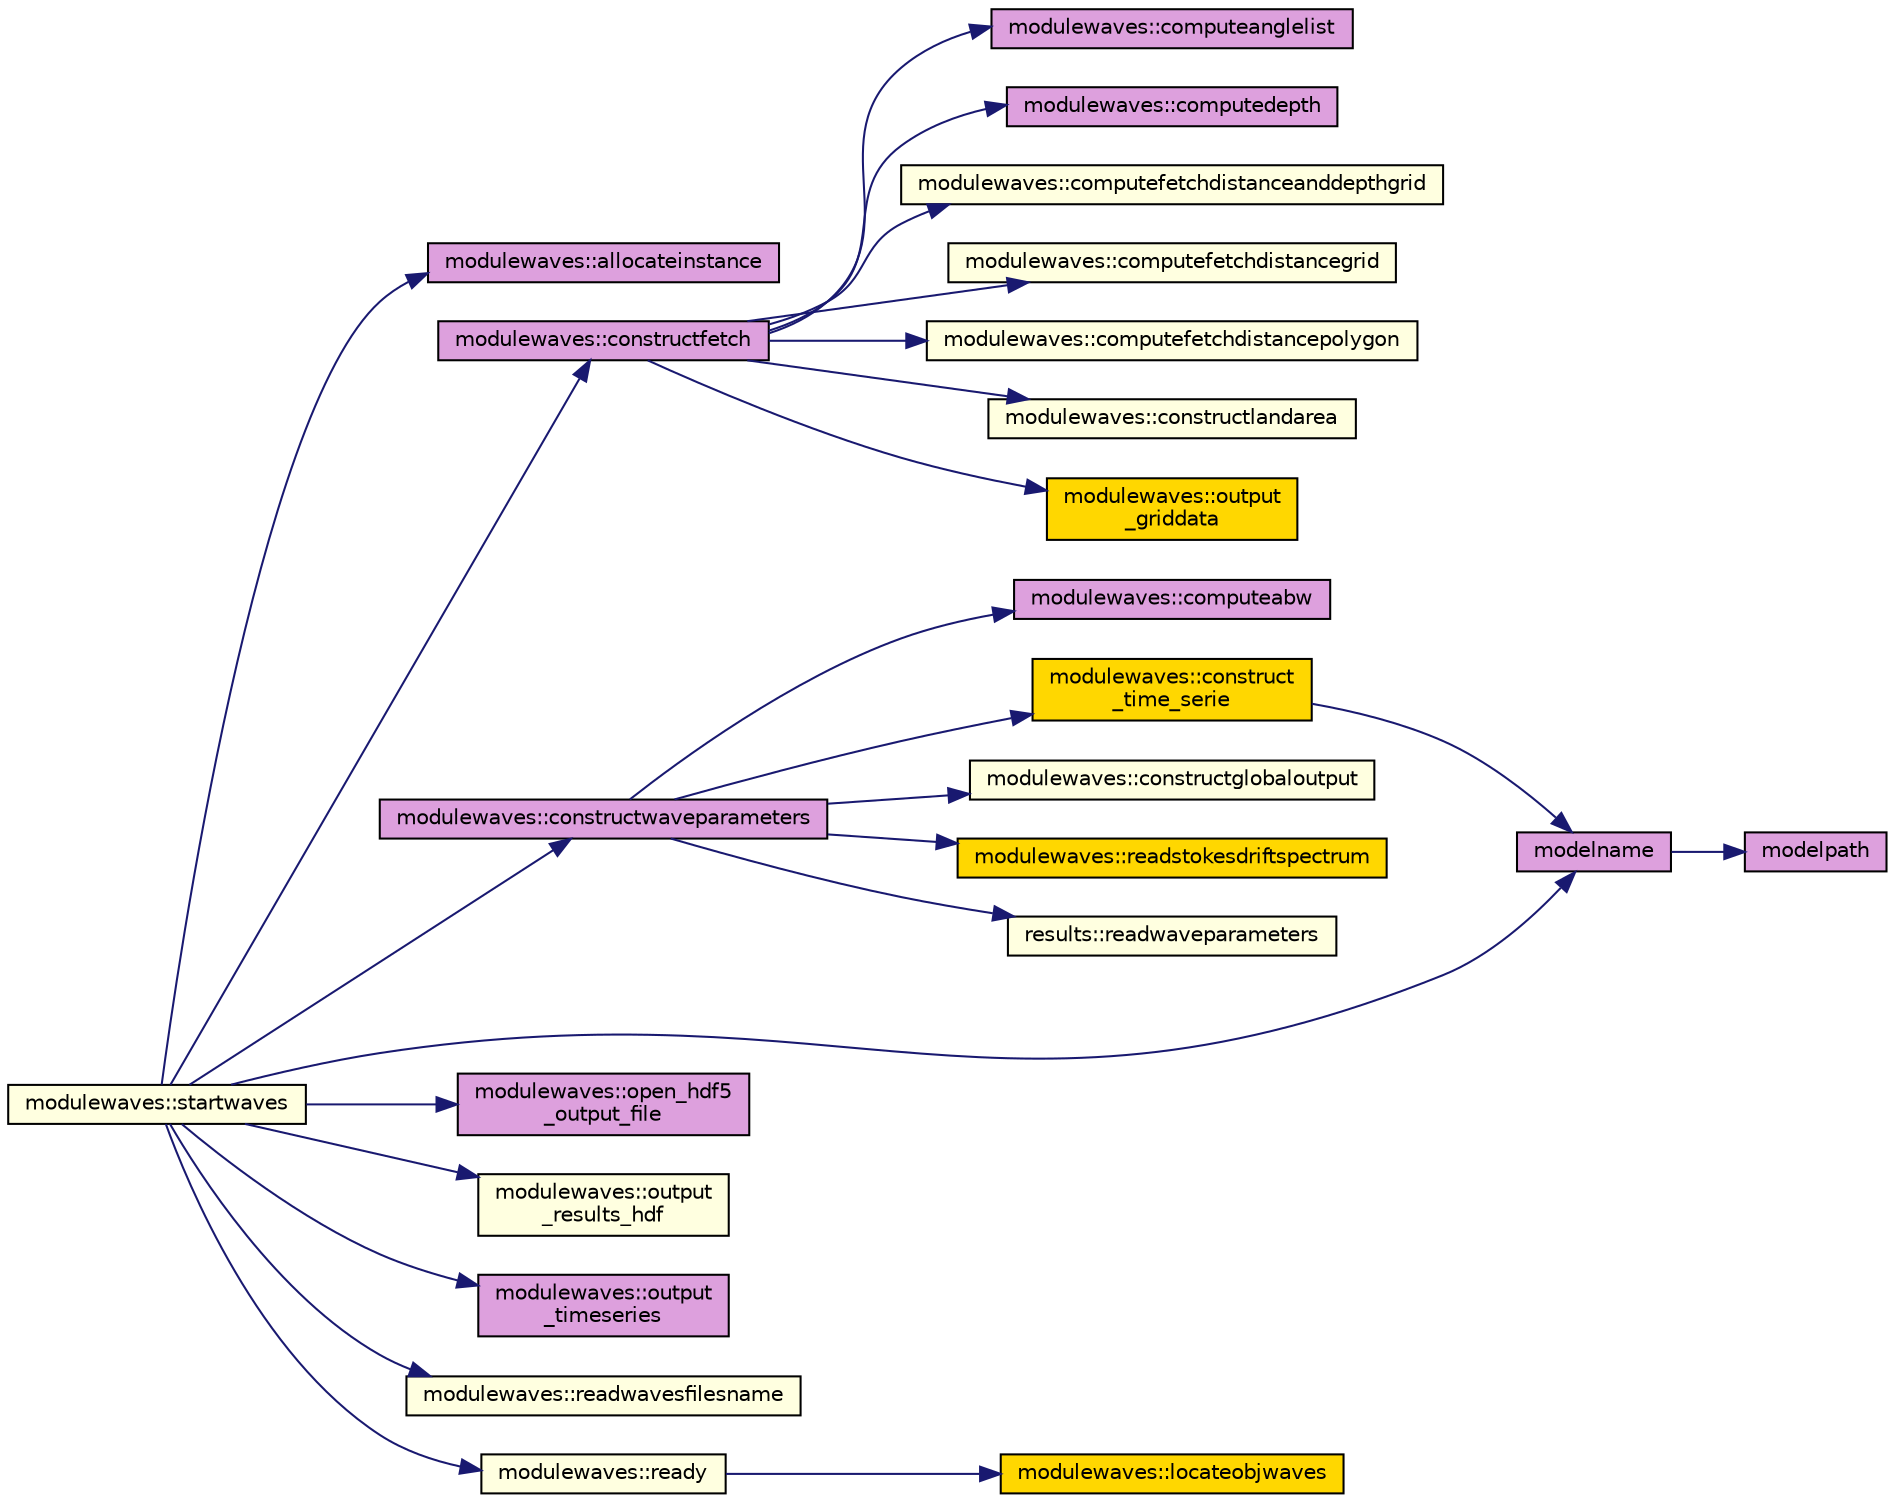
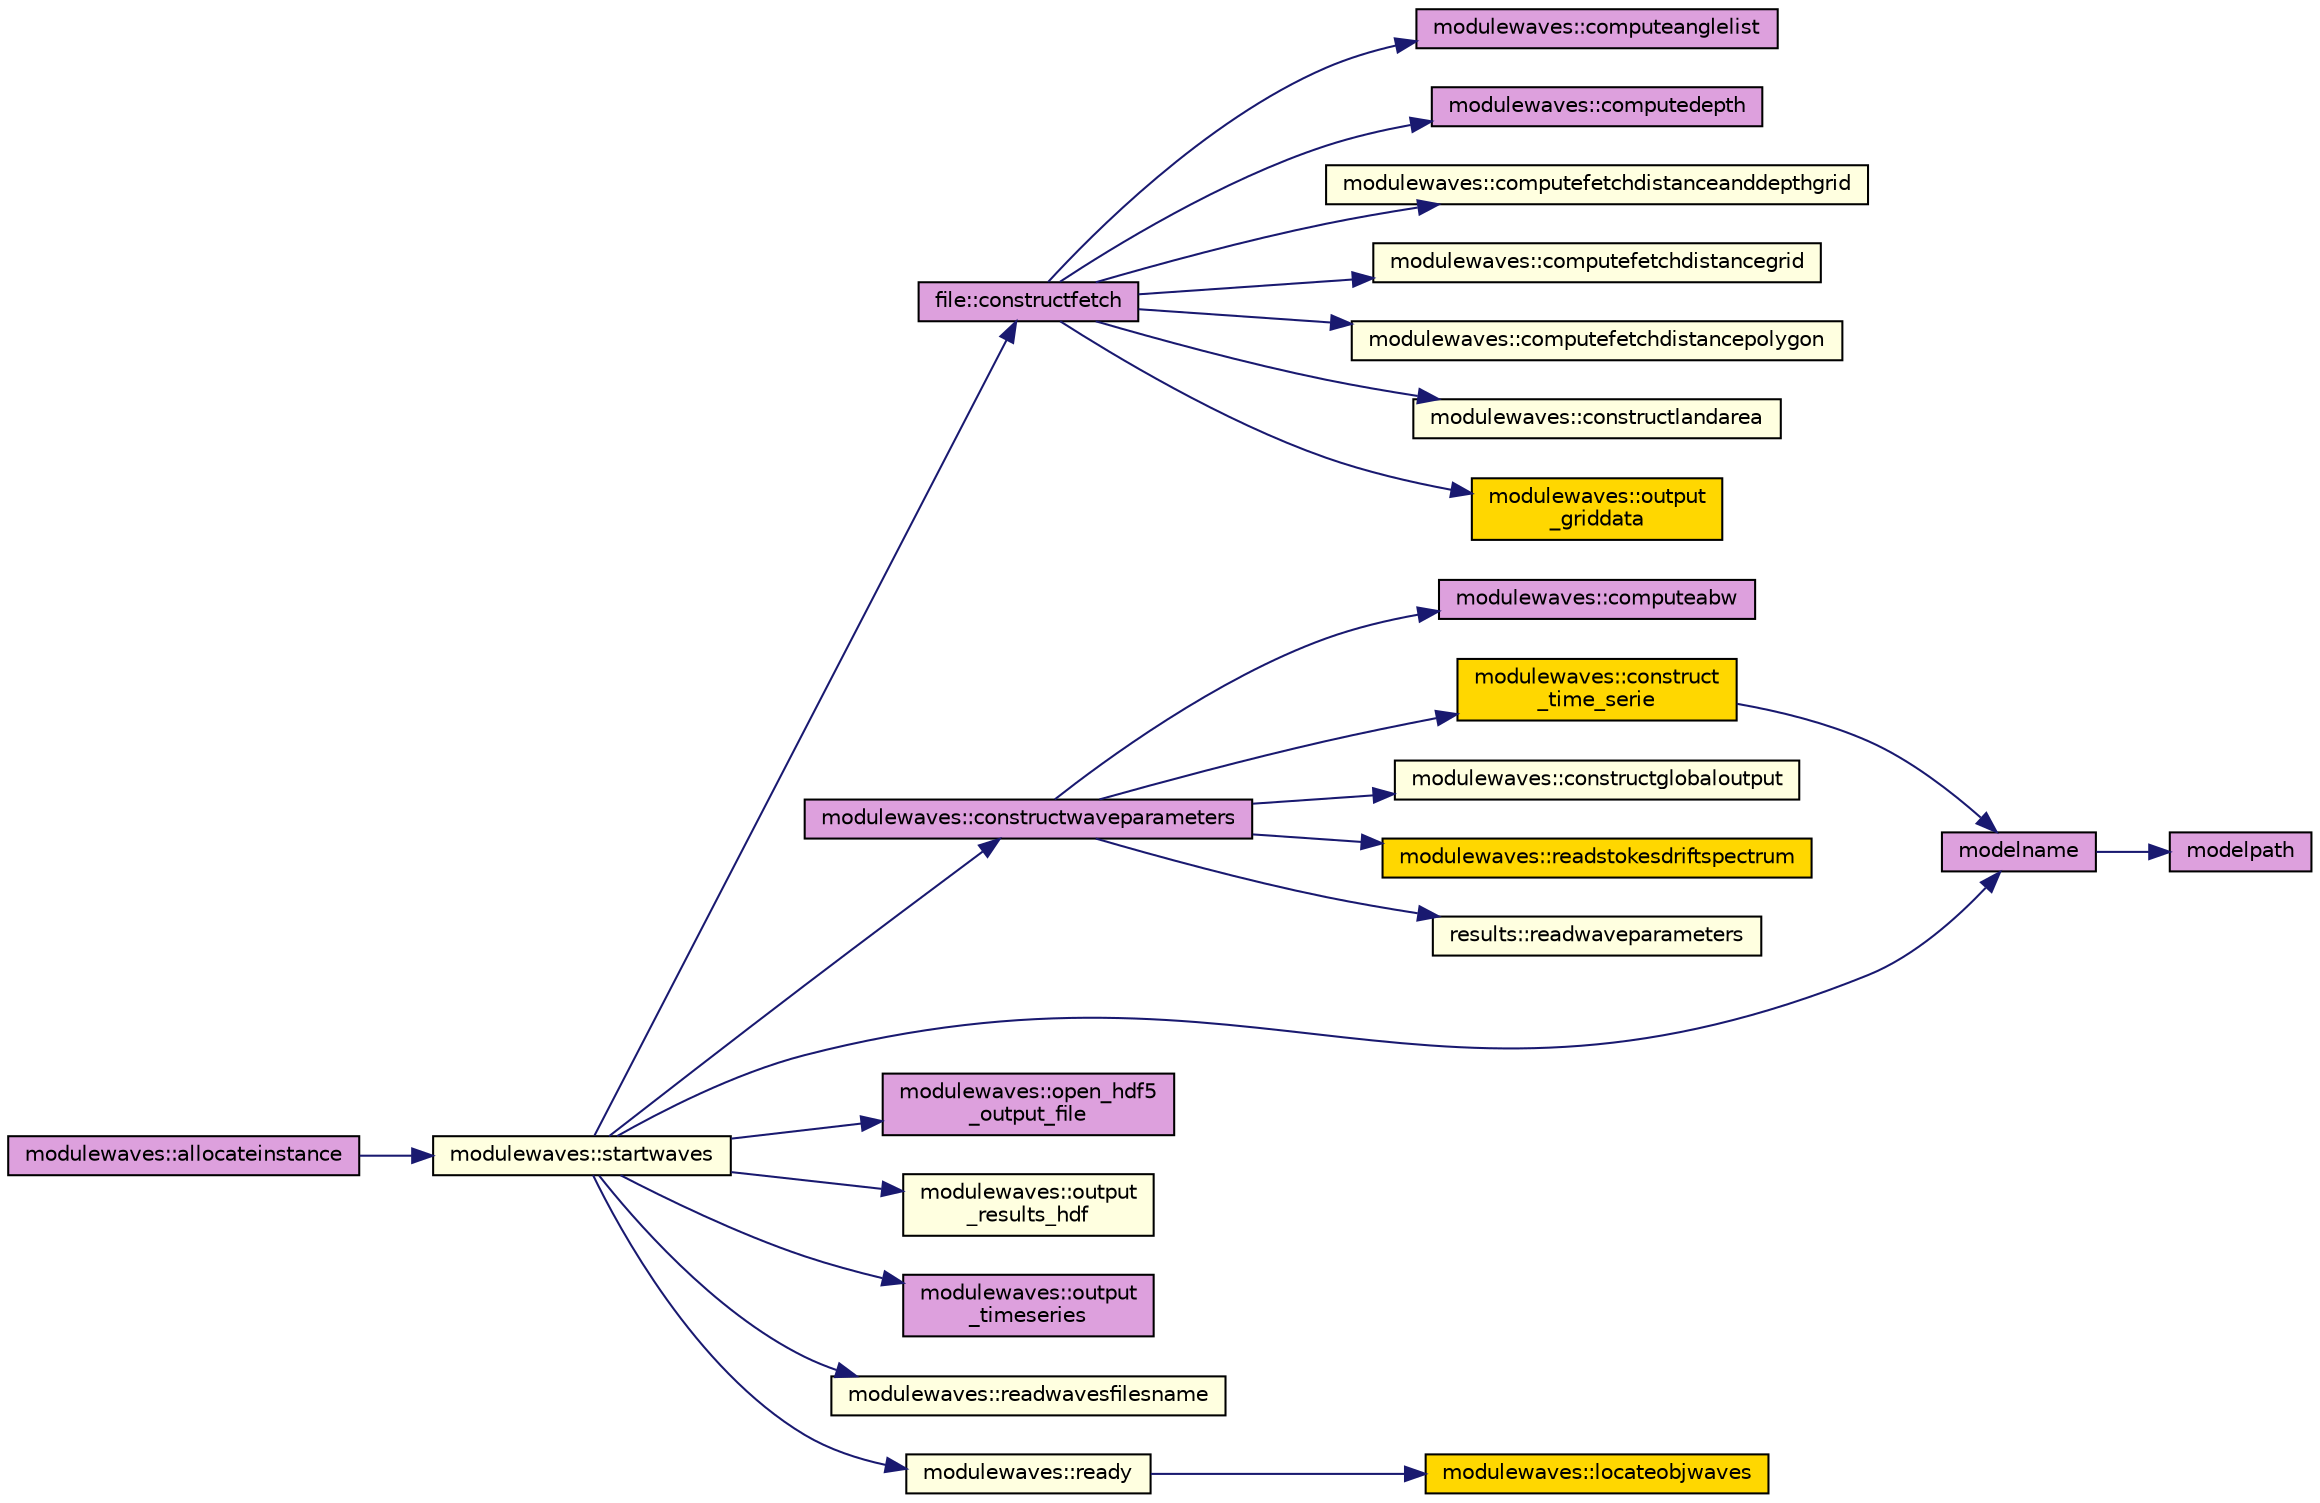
node "modulewaves::constructfetch": label "modulewaves::constructfetch" -> "file::constructfetch"
edge "modulewaves::startwaves" -> "modulewaves::allocateinstance": reversed
